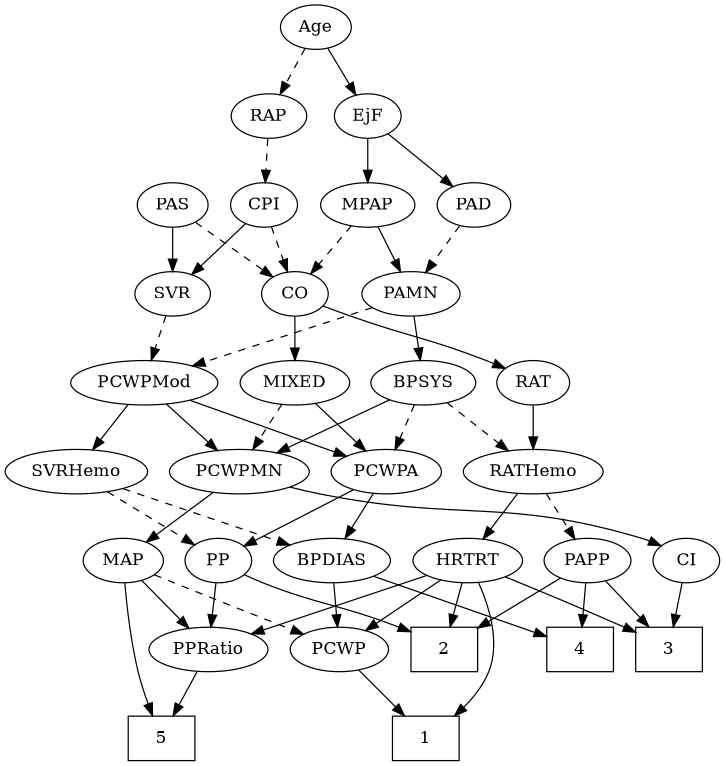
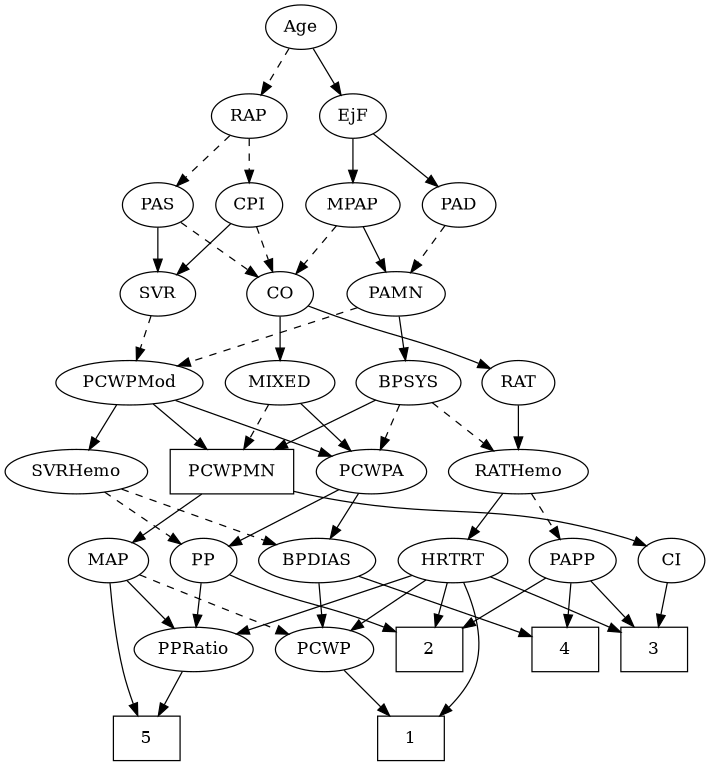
edge "RAP" -> "PAS": added
node "PCWPMN": shape ellipse -> box
